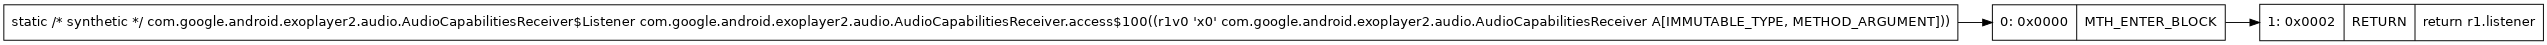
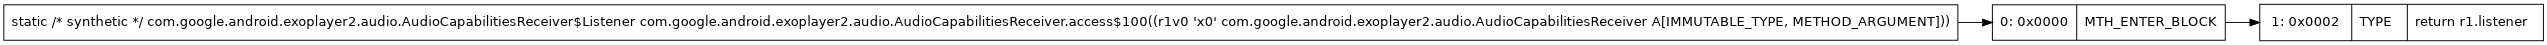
node "1: 0x0002": text "RETURN" -> "TYPE"
